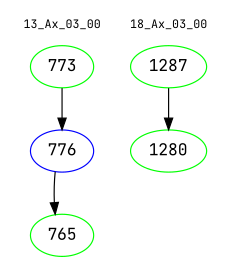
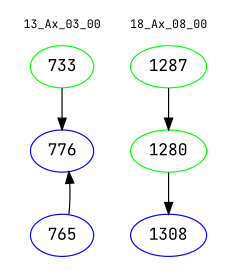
cluster "18_Ax_03_00": label "18_Ax_03_00" -> "18_Ax_08_00"
node "773": label "773" -> "733"
edge "776" -> "765": reversed
node "765": color green -> blue
node "1308": added
